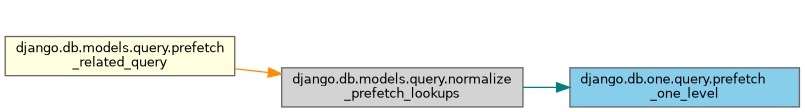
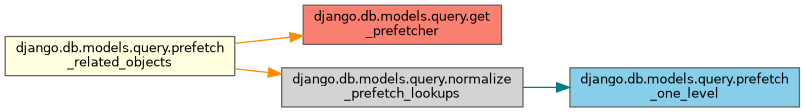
node "django.db.models.query.get _prefetcher": added
node "django.db.models.query.prefetch _related_query": label "django.db.models.query.prefetch _related_query" -> "django.db.models.query.prefetch _related_objects"
node "django.db.one.query.prefetch _one_level": label "django.db.one.query.prefetch _one_level" -> "django.db.models.query.prefetch _one_level"
